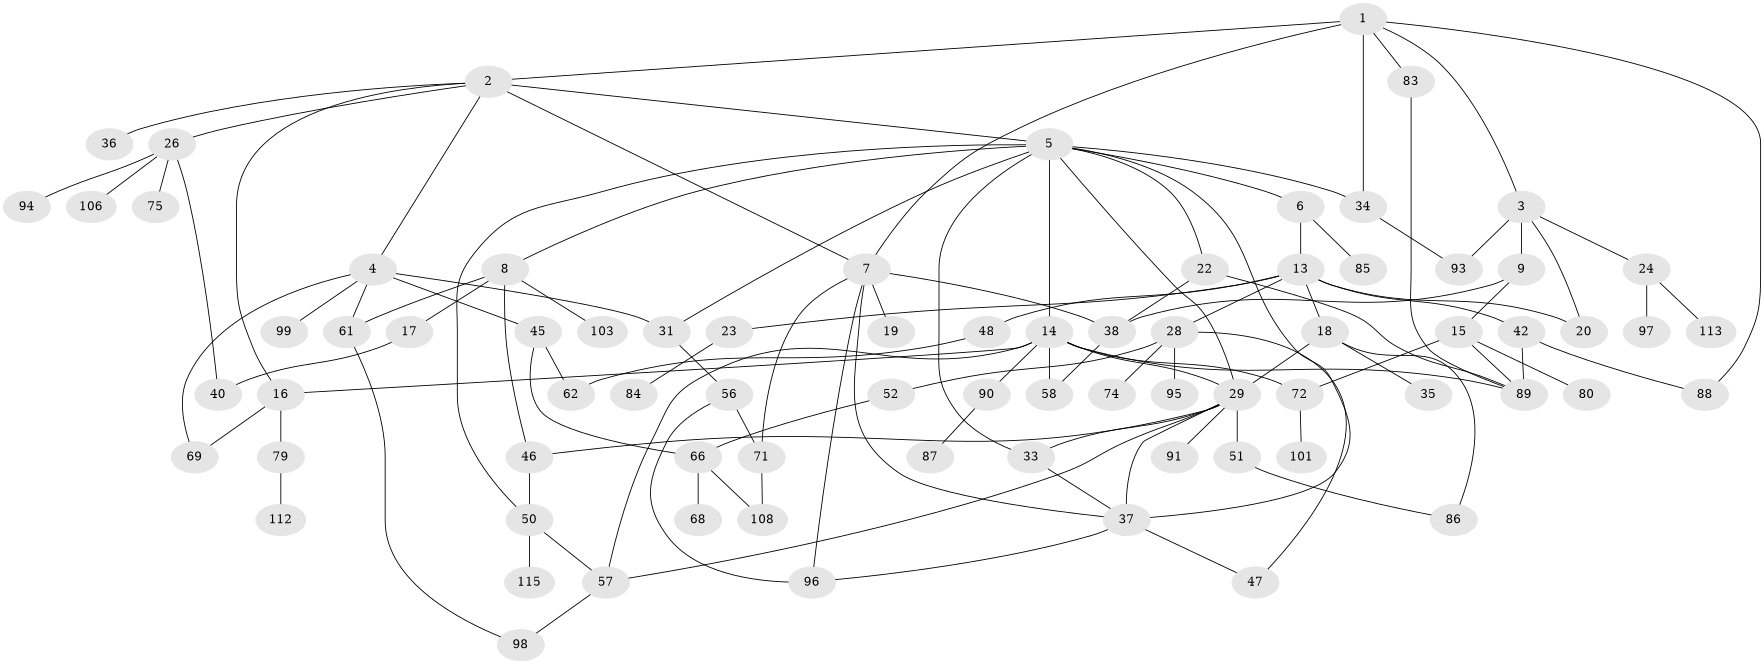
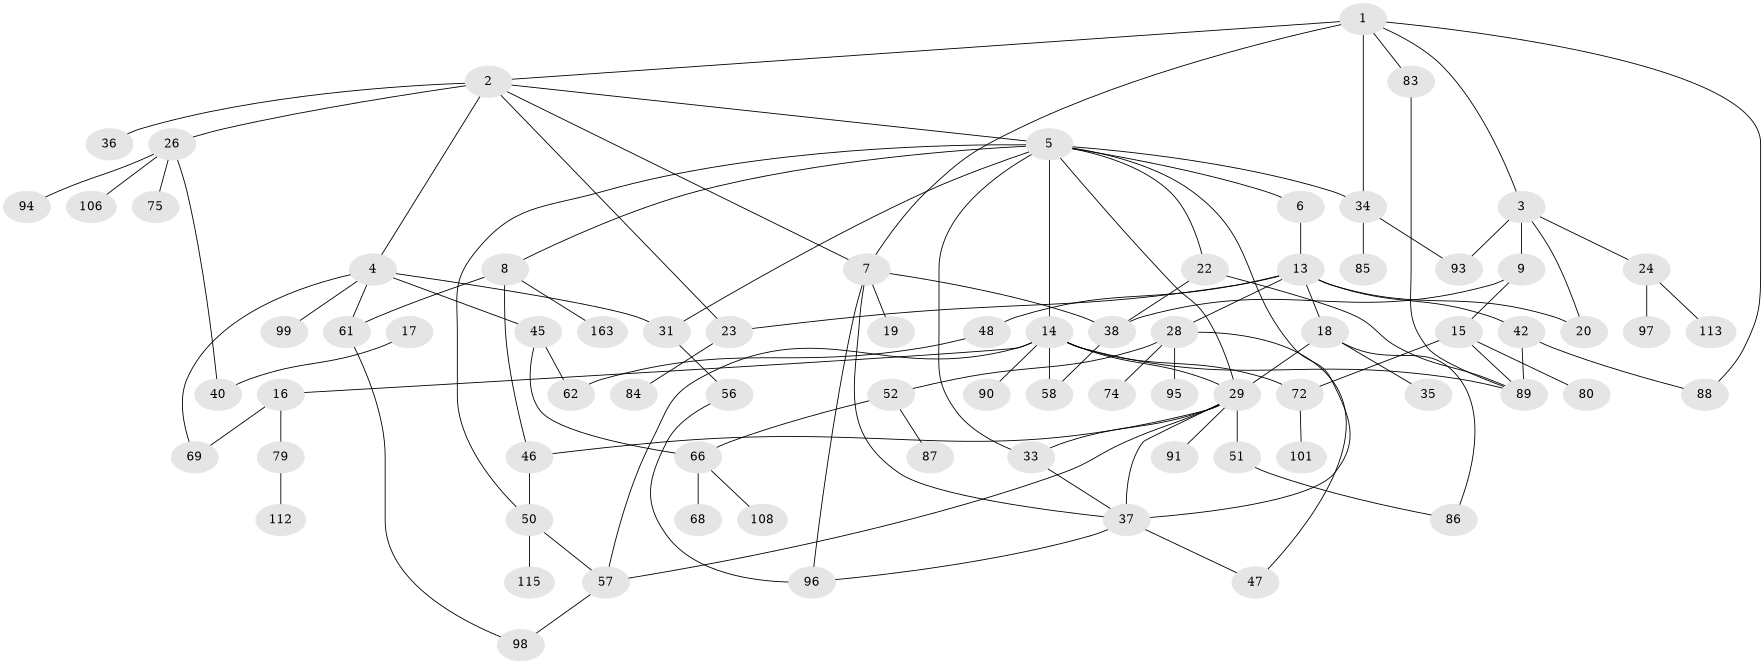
edge "2" -- "16": now "2" -- "23"
edge "6" -- "85": now "34" -- "85"
edge "8" -- "17": removed
node "103": label "103" -> "163"
edge "90" -- "87": now "52" -- "87"
node "71": removed
